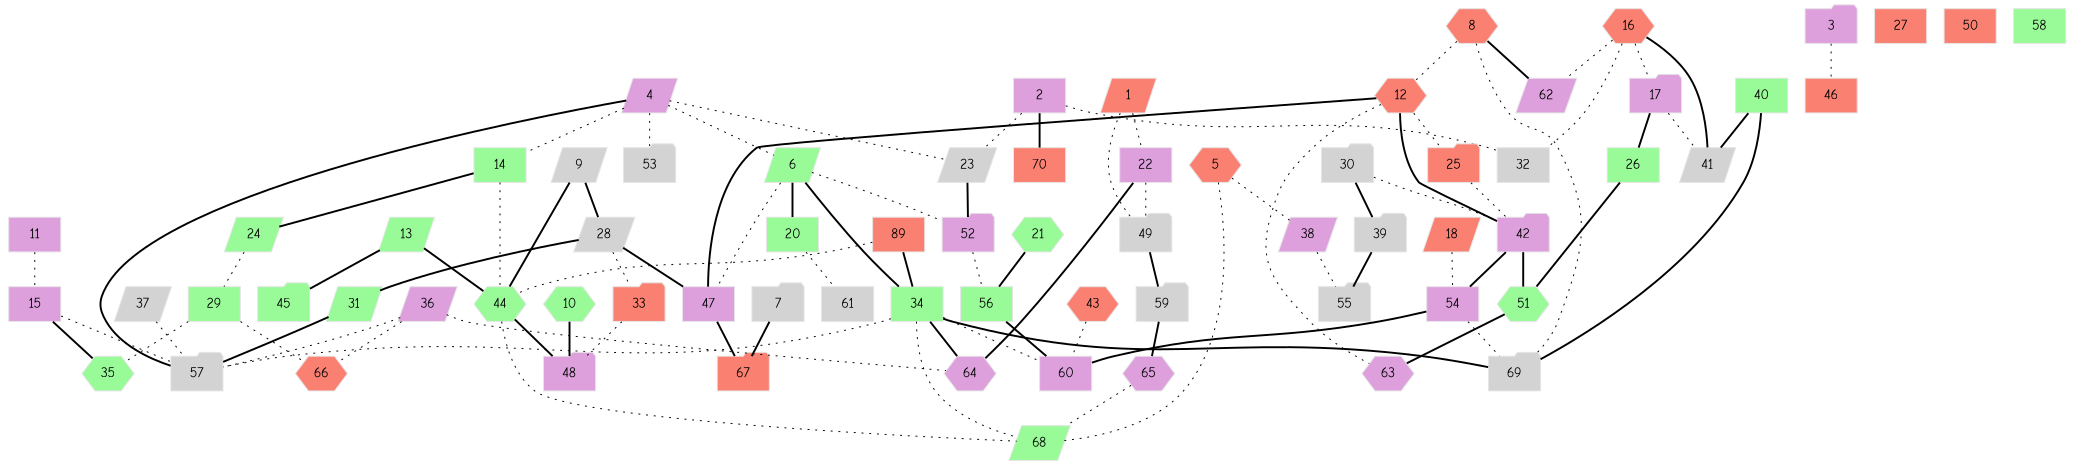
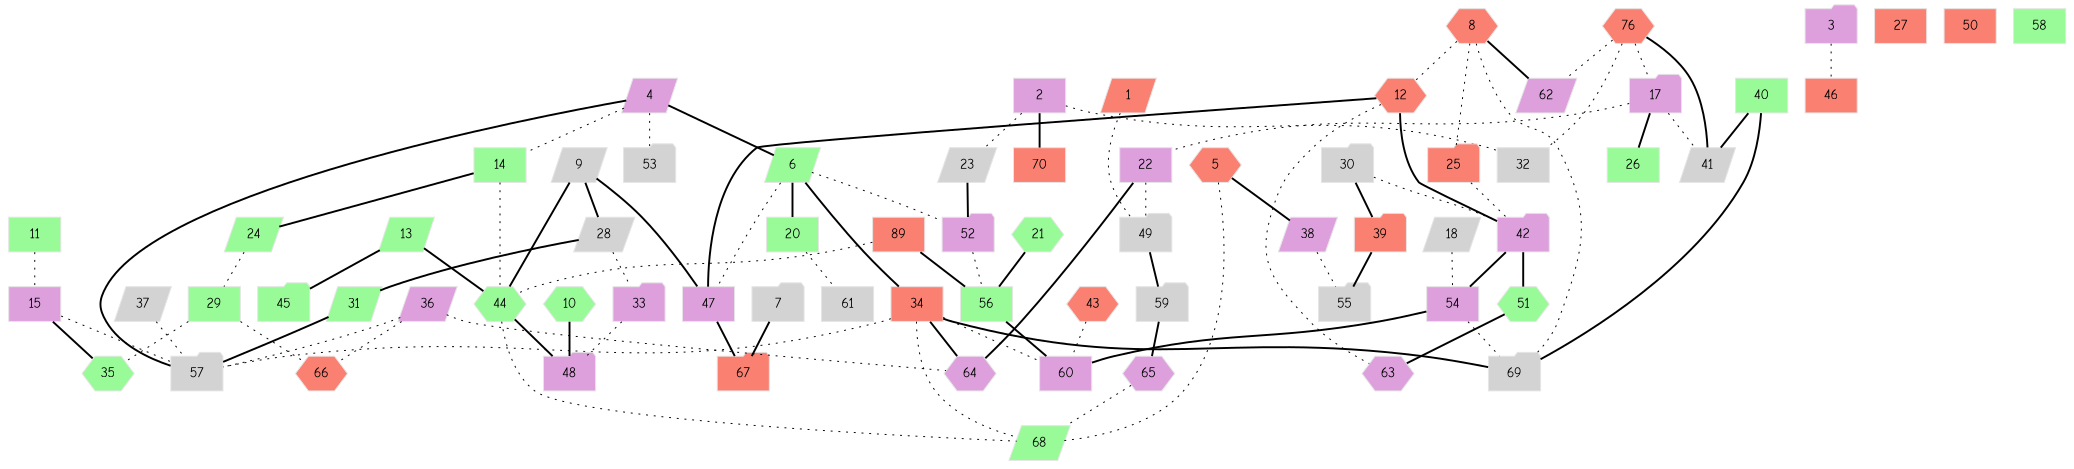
node "16": label "16" -> "76"
edge "12" -- "25": now "8" -- "25"
edge "4" -- "6": style dotted -> bold
edge "4" -- "23": removed
edge "1" -- "22": now "17" -- "22"
edge "5" -- "38": style dotted -> bold
node "11": fillcolor plum -> palegreen
node "39": fillcolor lightgrey -> salmon
node "18": fillcolor salmon -> lightgrey
edge "26" -- "51": removed
edge "89" -- "34": now "89" -- "56"
edge "28" -- "47": now "9" -- "47"
node "33": fillcolor salmon -> plum
node "34": fillcolor palegreen -> salmon
